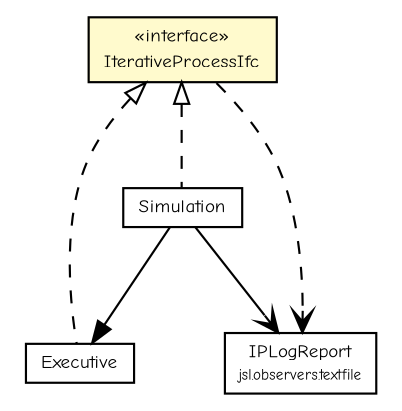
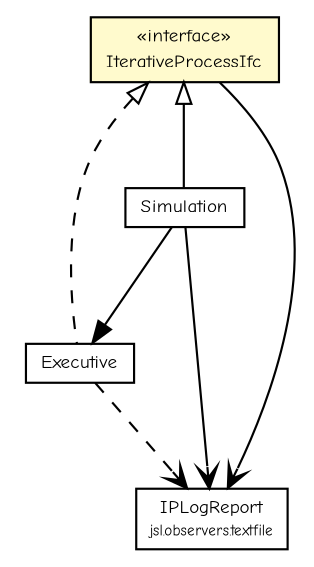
edge "Simulation" -> "IterativeProcessIfc": style dashed -> solid
edge "IterativeProcessIfc" -> "IPLogReport": style dashed -> solid
edge "Executive" -> "IPLogReport": added
